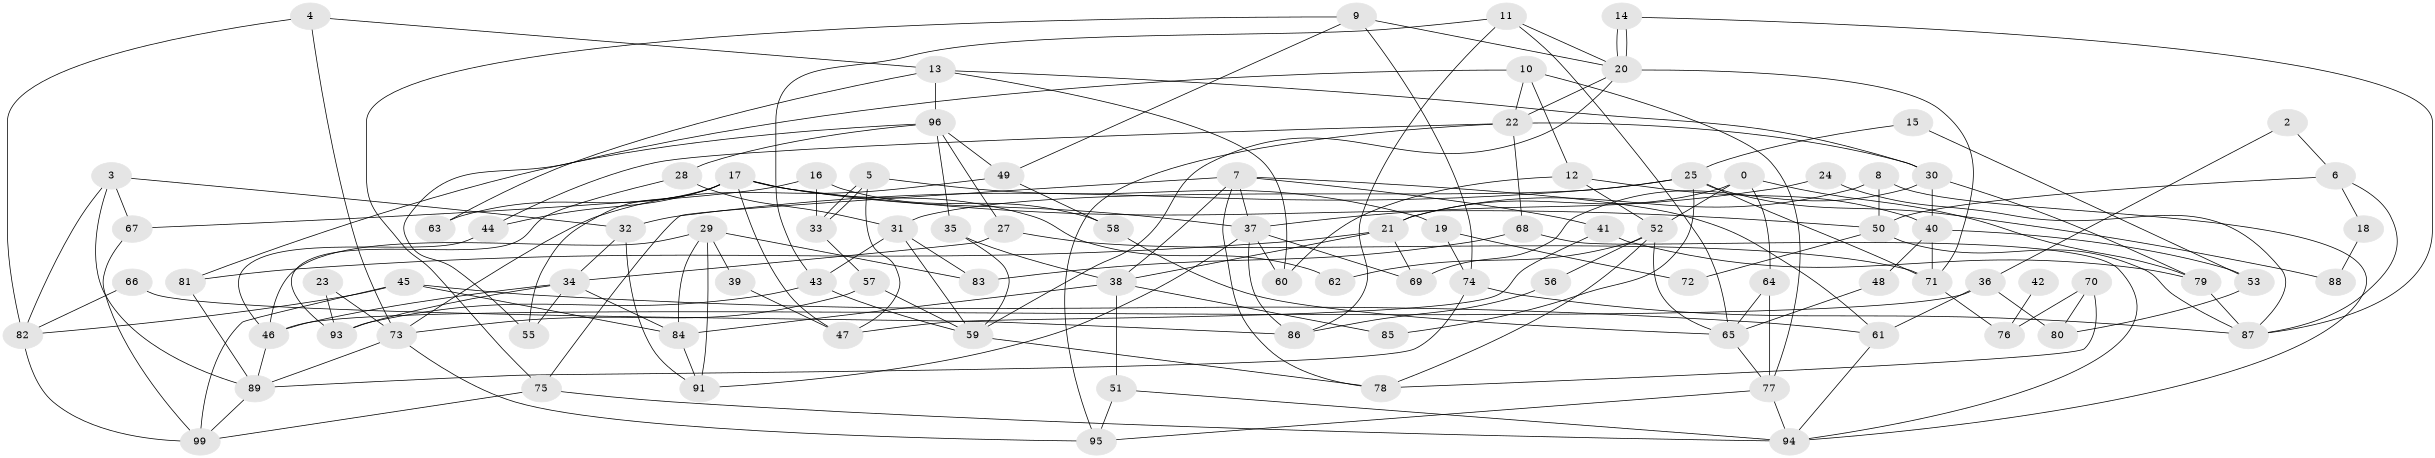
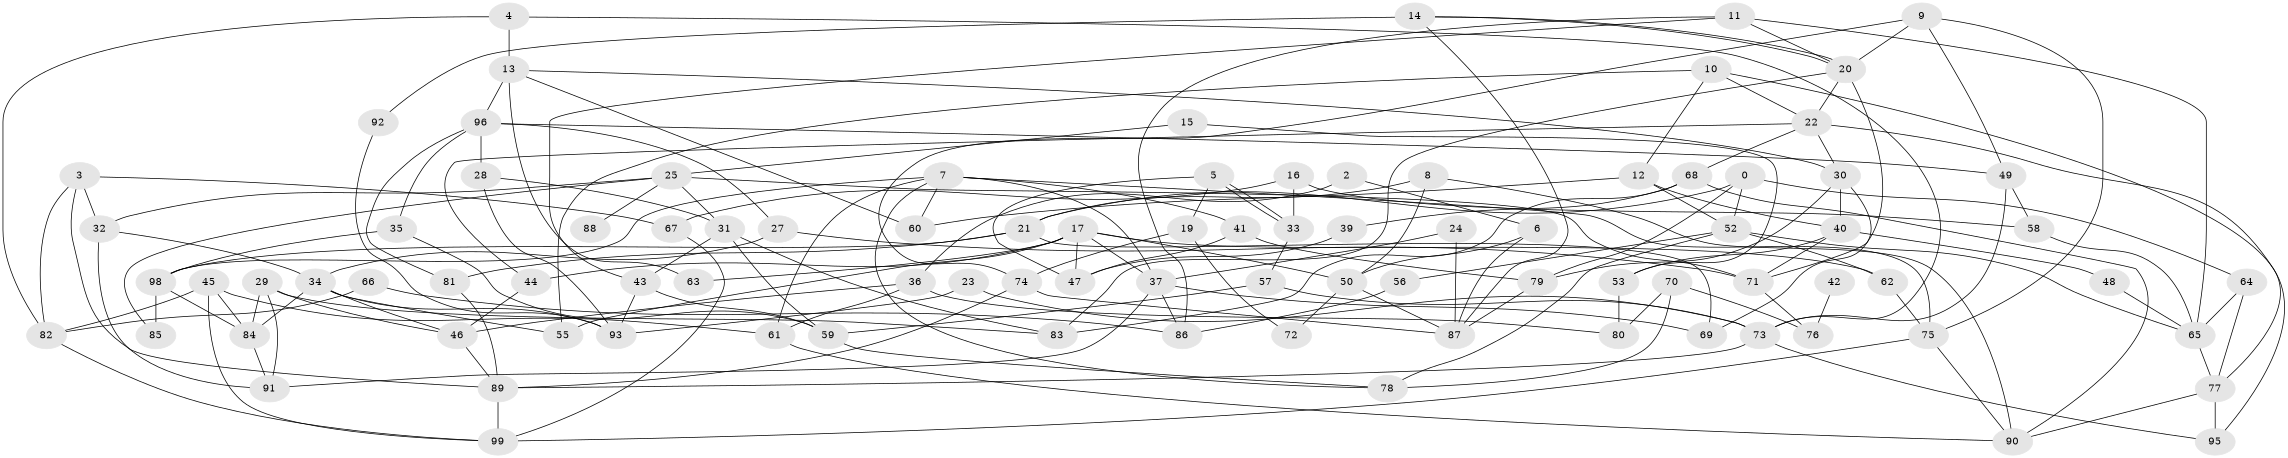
node "92": added
edge "20" -- "59": now "20" -- "83"
node "18": removed
edge "37" -- "60": now "7" -- "60"
edge "29" -- "39": now "68" -- "39"
node "38": label "38" -> "98"
edge "62" -- "75": added
node "51": removed
node "94": label "94" -> "90"
